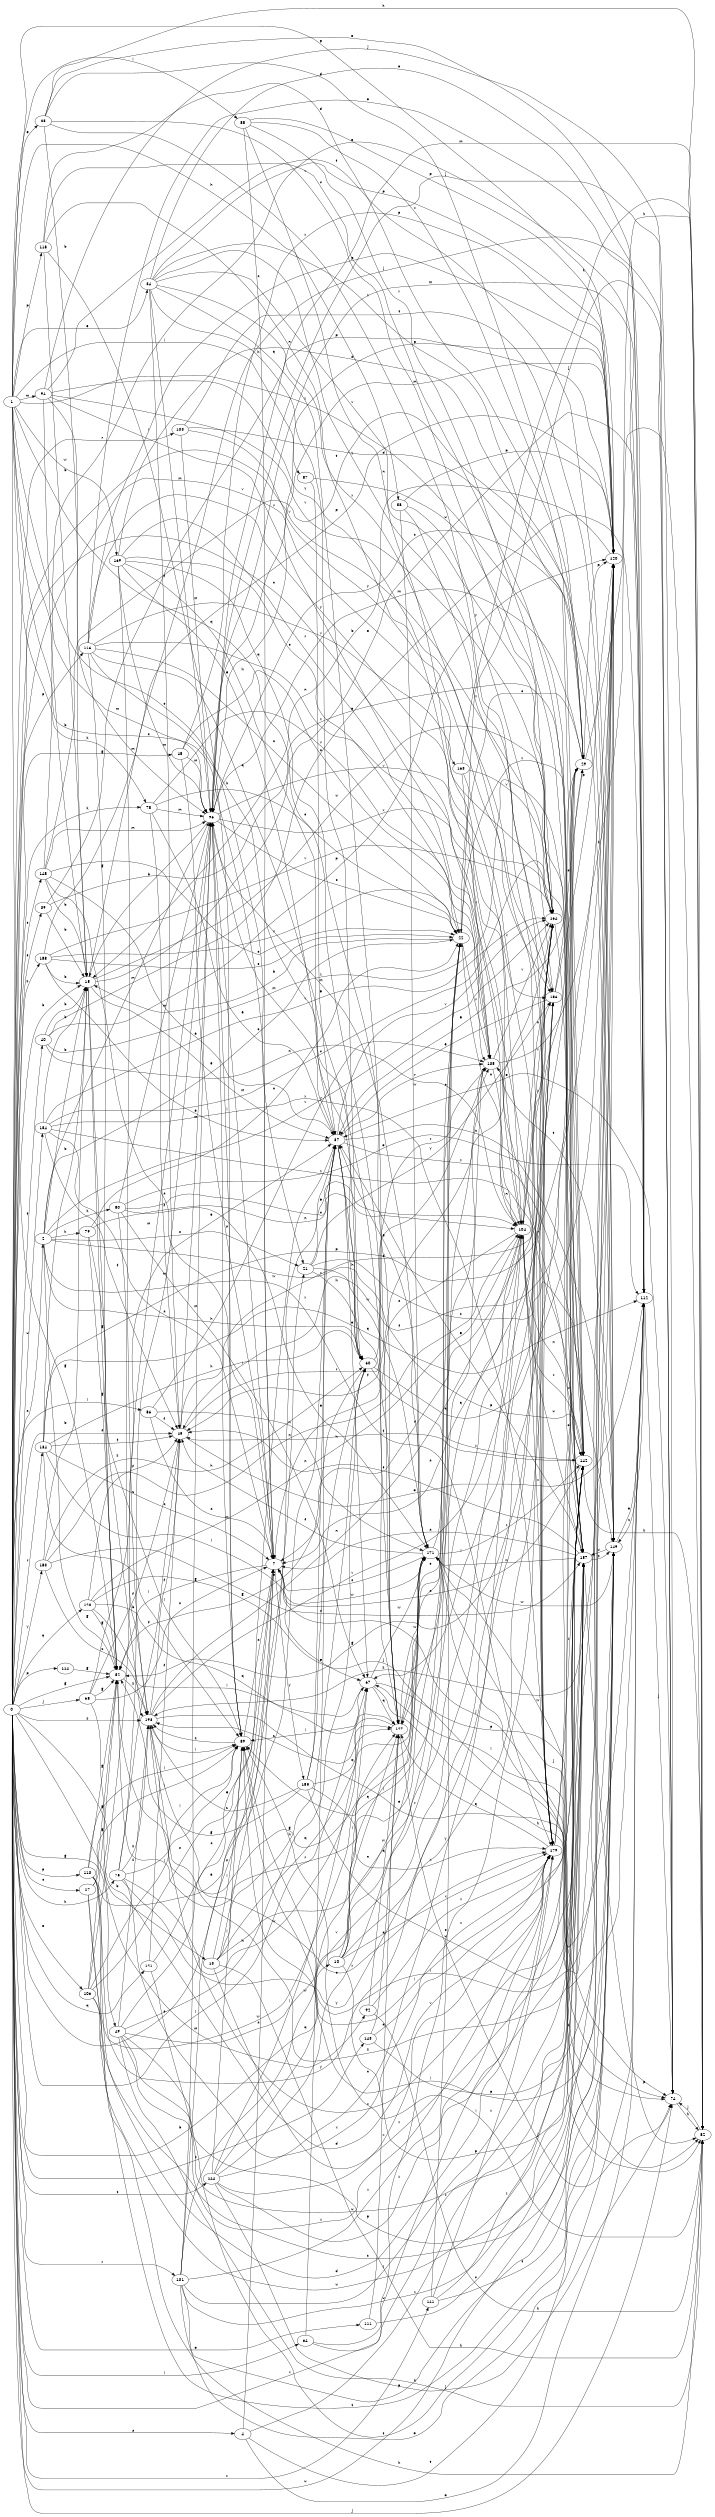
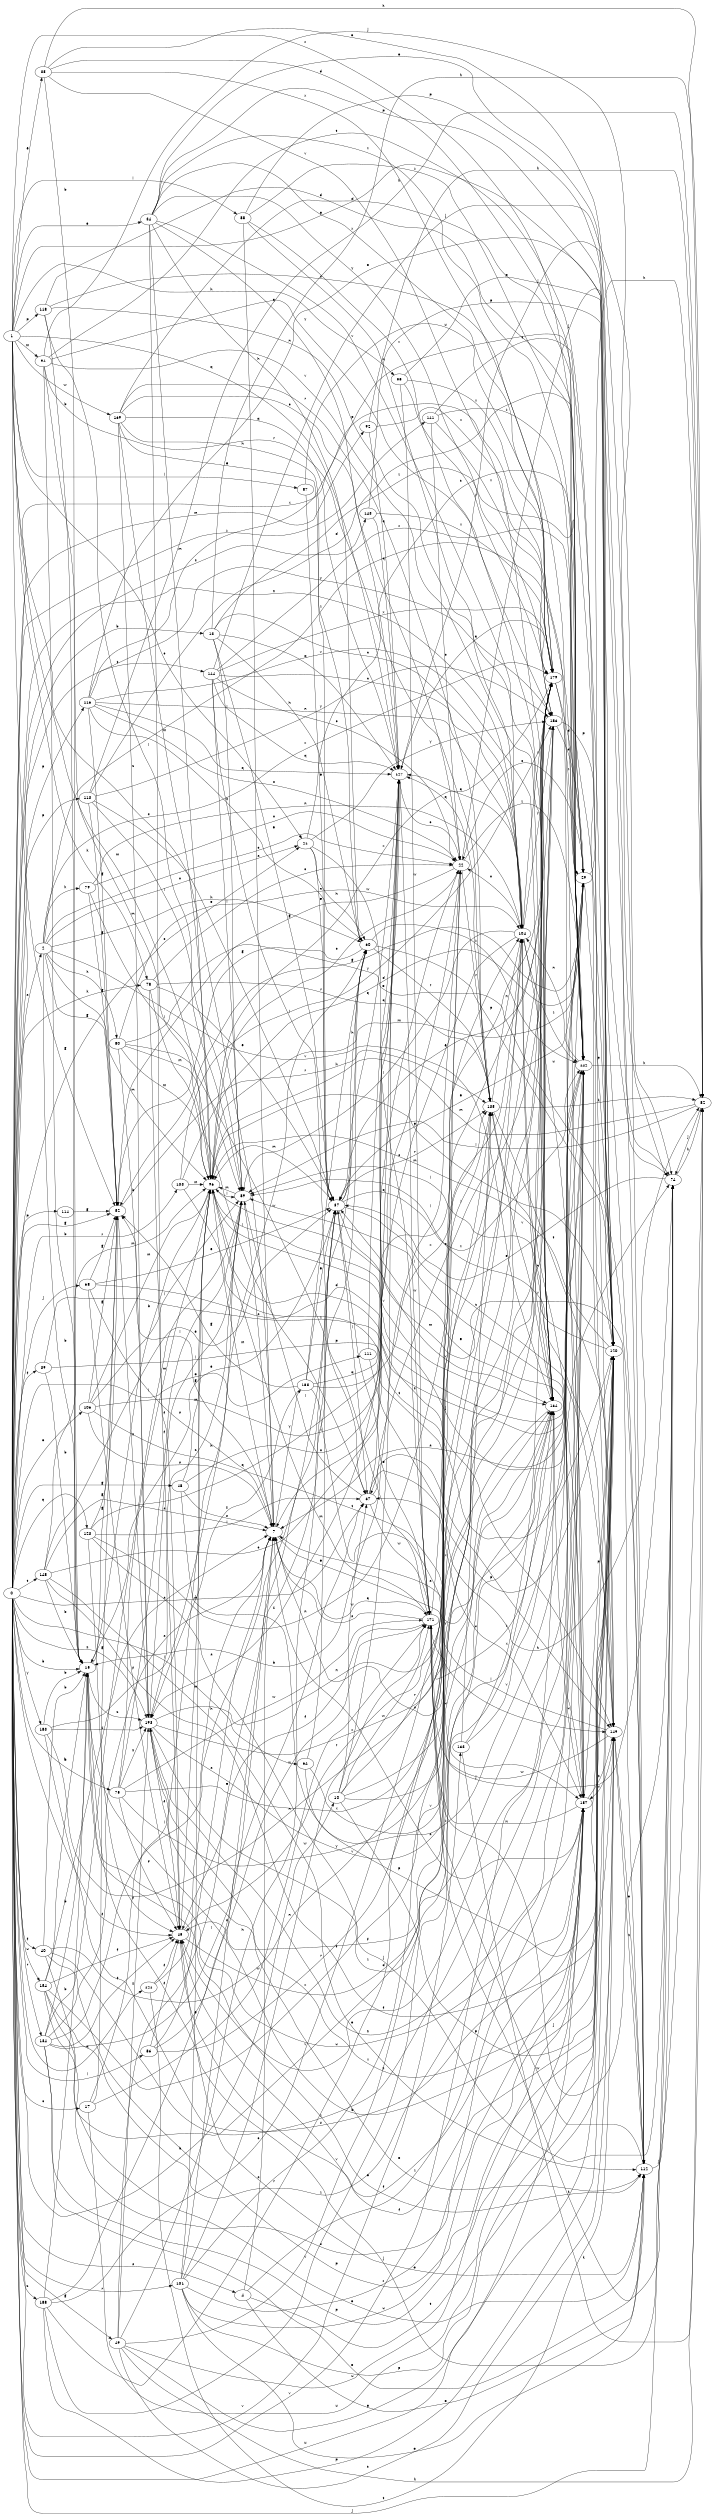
edge "157" -> "82": now "157" -> "120"
